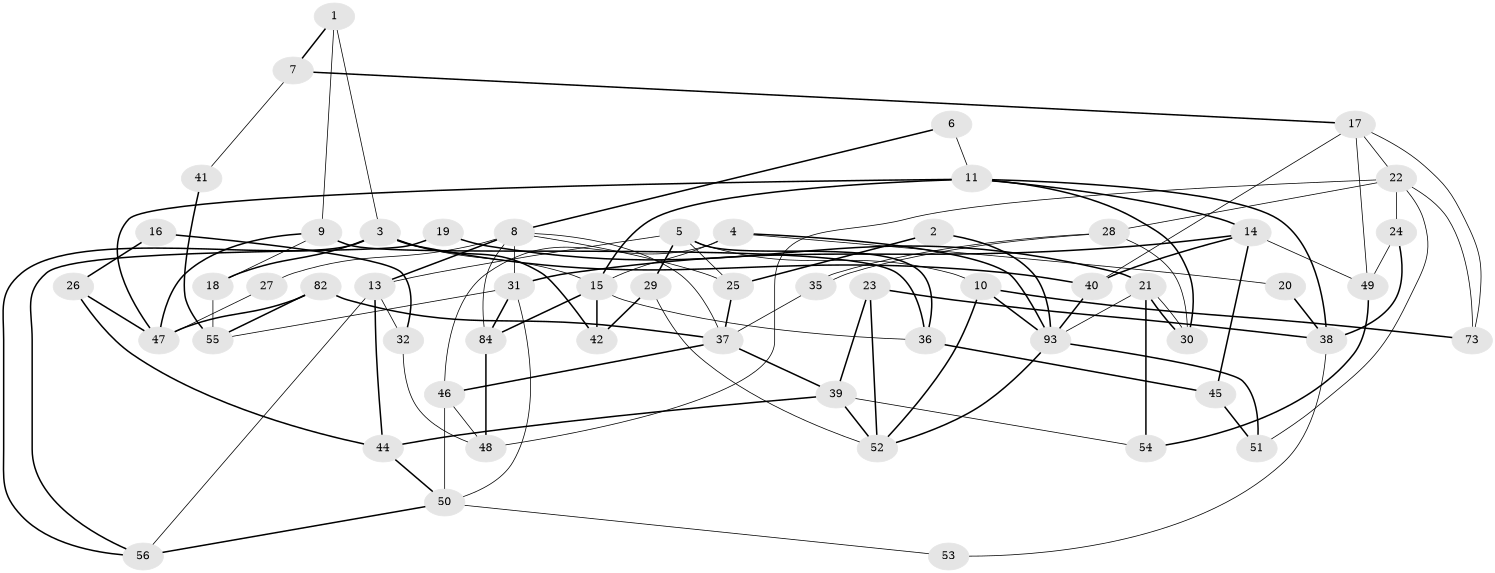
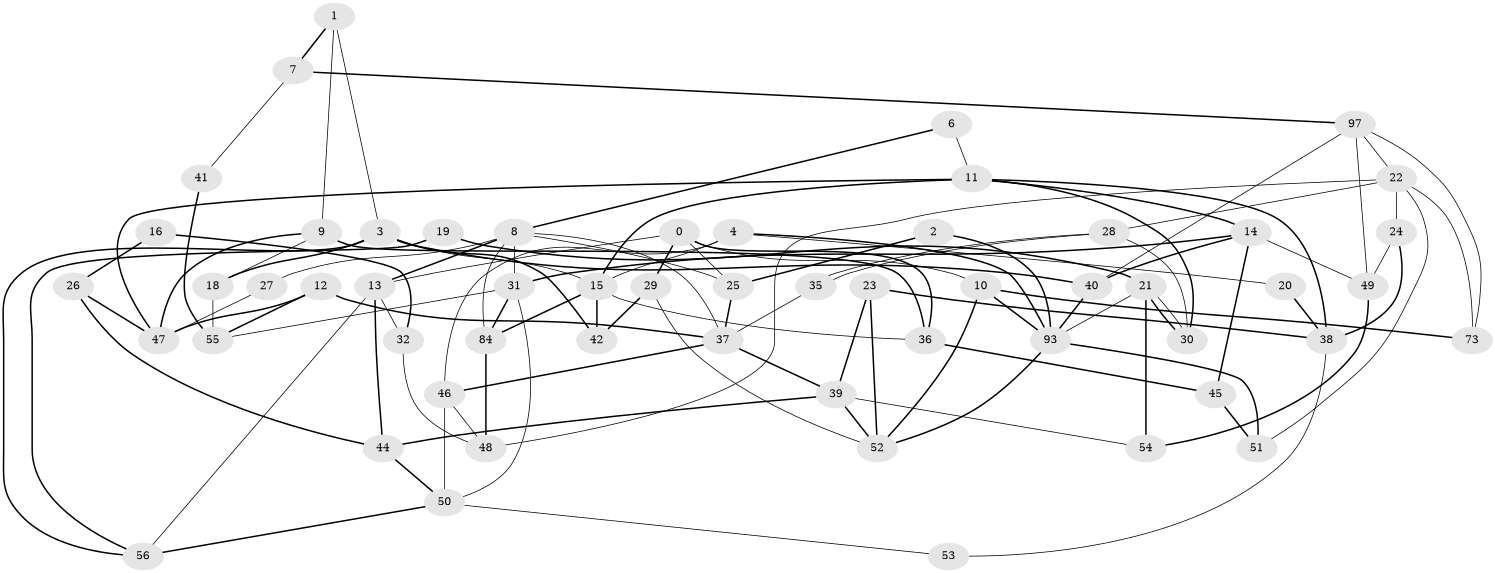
node "17": label "17" -> "97"
node "5": label "5" -> "0"
node "82": label "82" -> "12"
